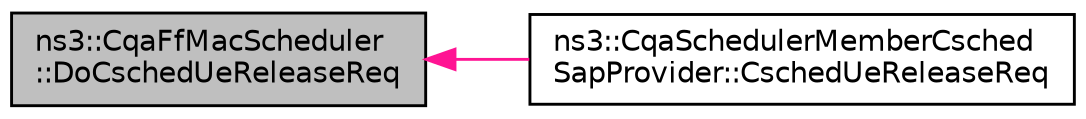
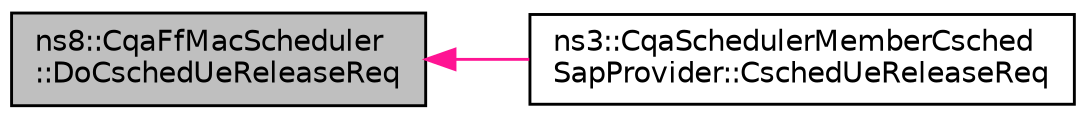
node "ns3::CqaFfMacScheduler ::DoCschedUeReleaseReq": label "ns3::CqaFfMacScheduler ::DoCschedUeReleaseReq" -> "ns8::CqaFfMacScheduler ::DoCschedUeReleaseReq"
